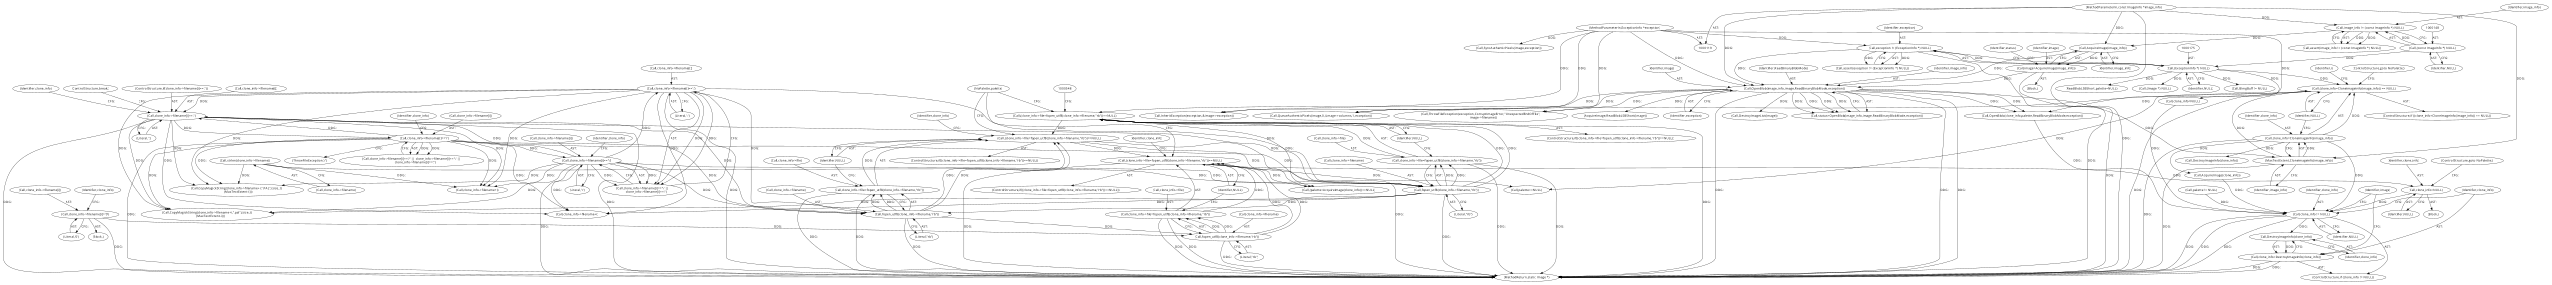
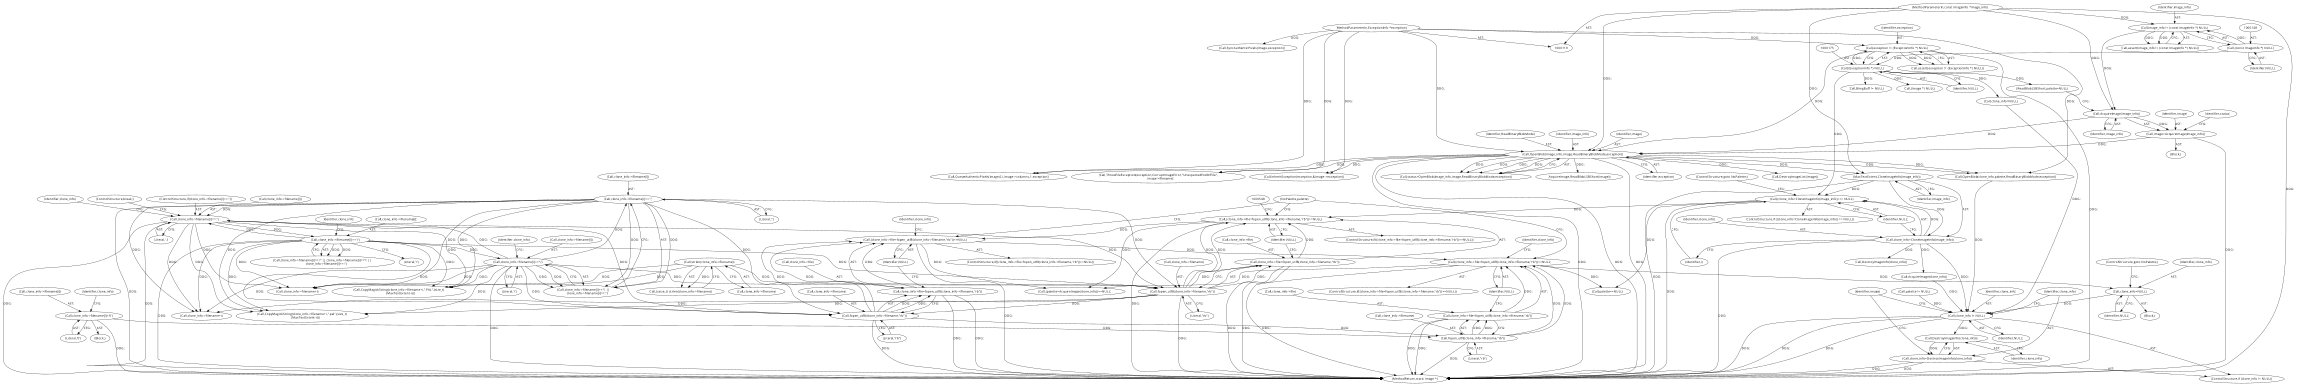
edge "(Call,image=AcquireImage(image_info))" -> "(Call,AcquireImage(image_info))": now "(ReadBlobLSBShort,palette=NULL)" -> "(Call,AcquireImage(image_info))"
edge "(Call,clone_info=CloneImageInfo(image_info))" -> "(MaxTextExtent,CloneImageInfo(image_info))": now "(Call,clone_info=CloneImageInfo(image_info))" -> "(Identifier,i)"
node "(ThrowFileException,'/')": label "(ThrowFileException,'/')" -> "(Literal,'/')"
node "(Call,(ssize_t) strlen(clone_info->filename))": added
